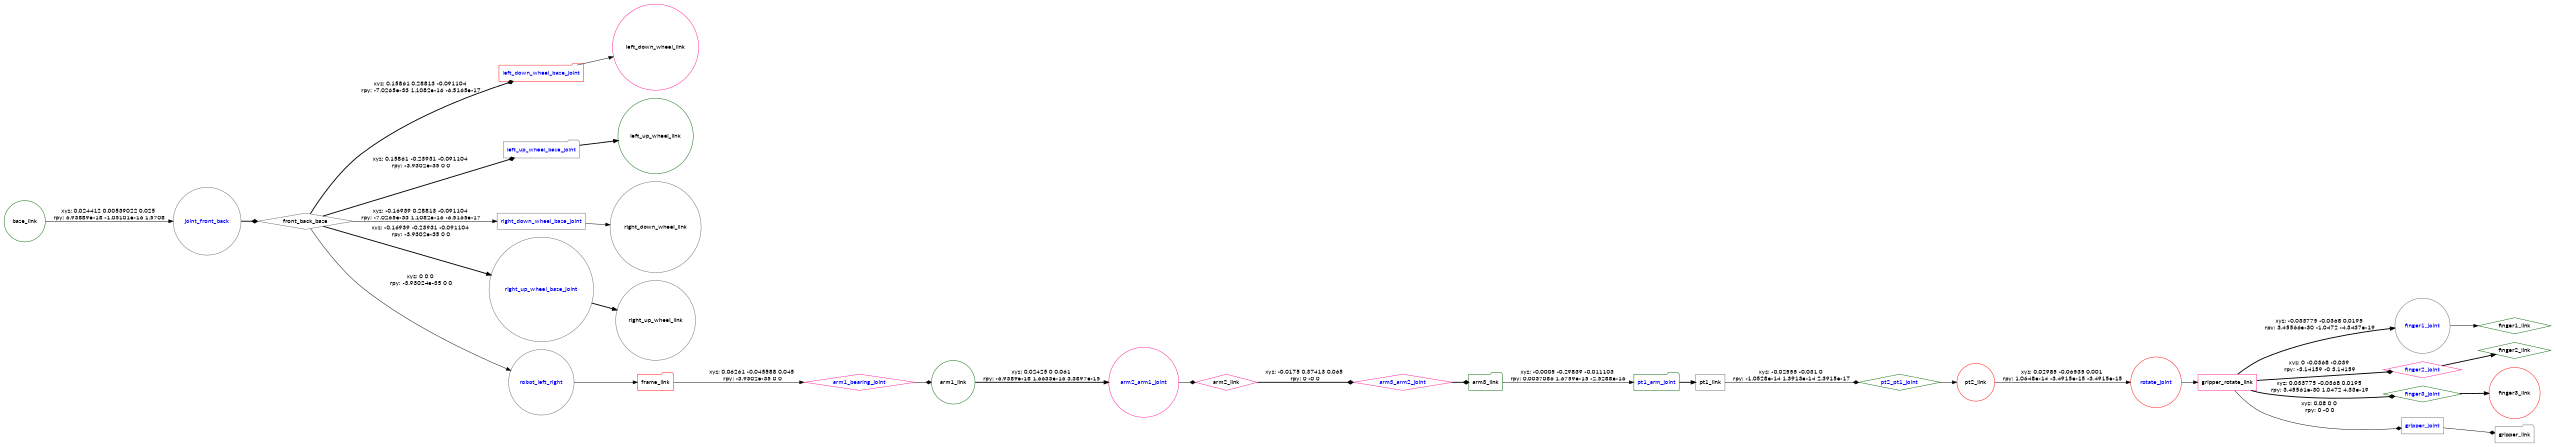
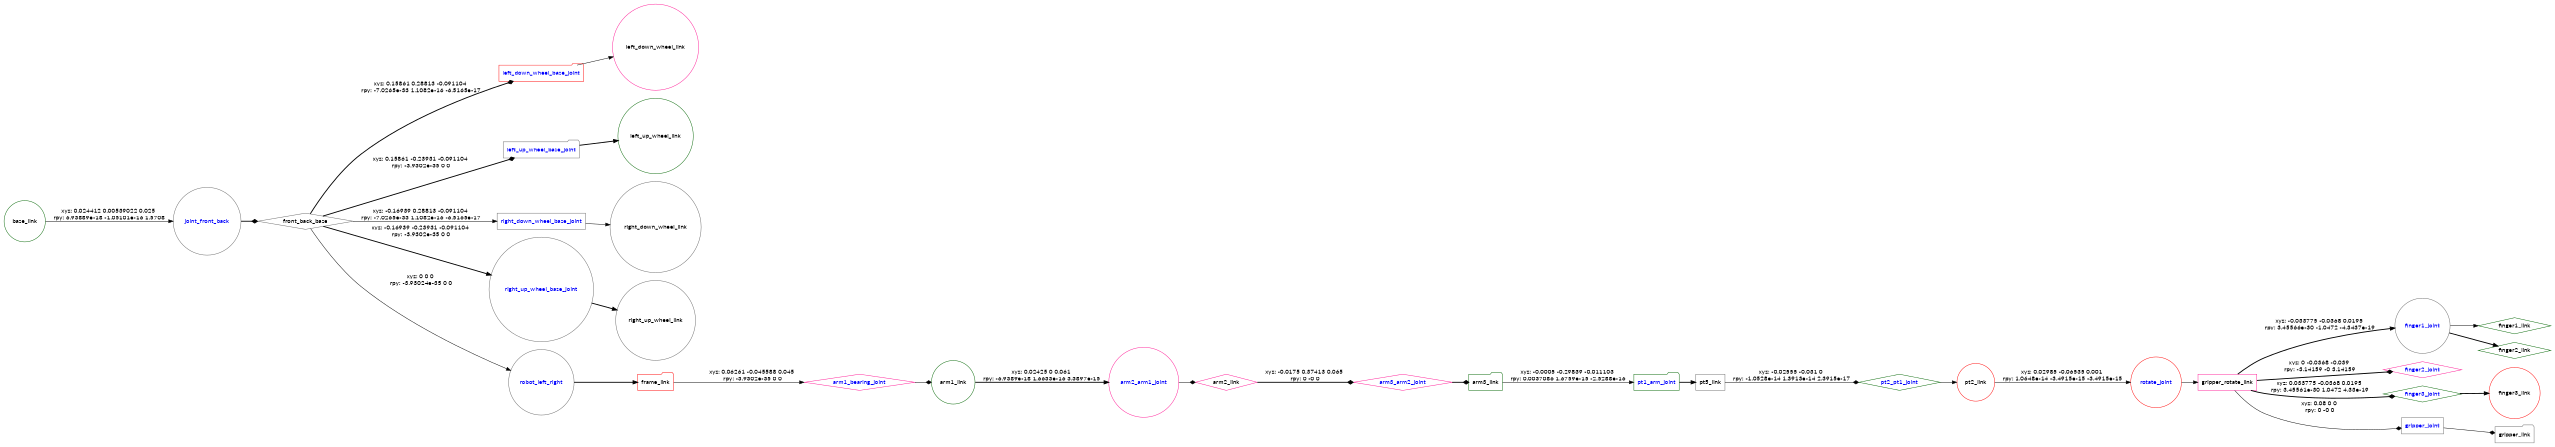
edge "finger2_joint" -> "finger2_link": now "finger1_joint" -> "finger2_link"
edge "robot_left_right" -> "frame_link": style solid -> bold
node "pt1_link": label "pt1_link" -> "pt5_link"
